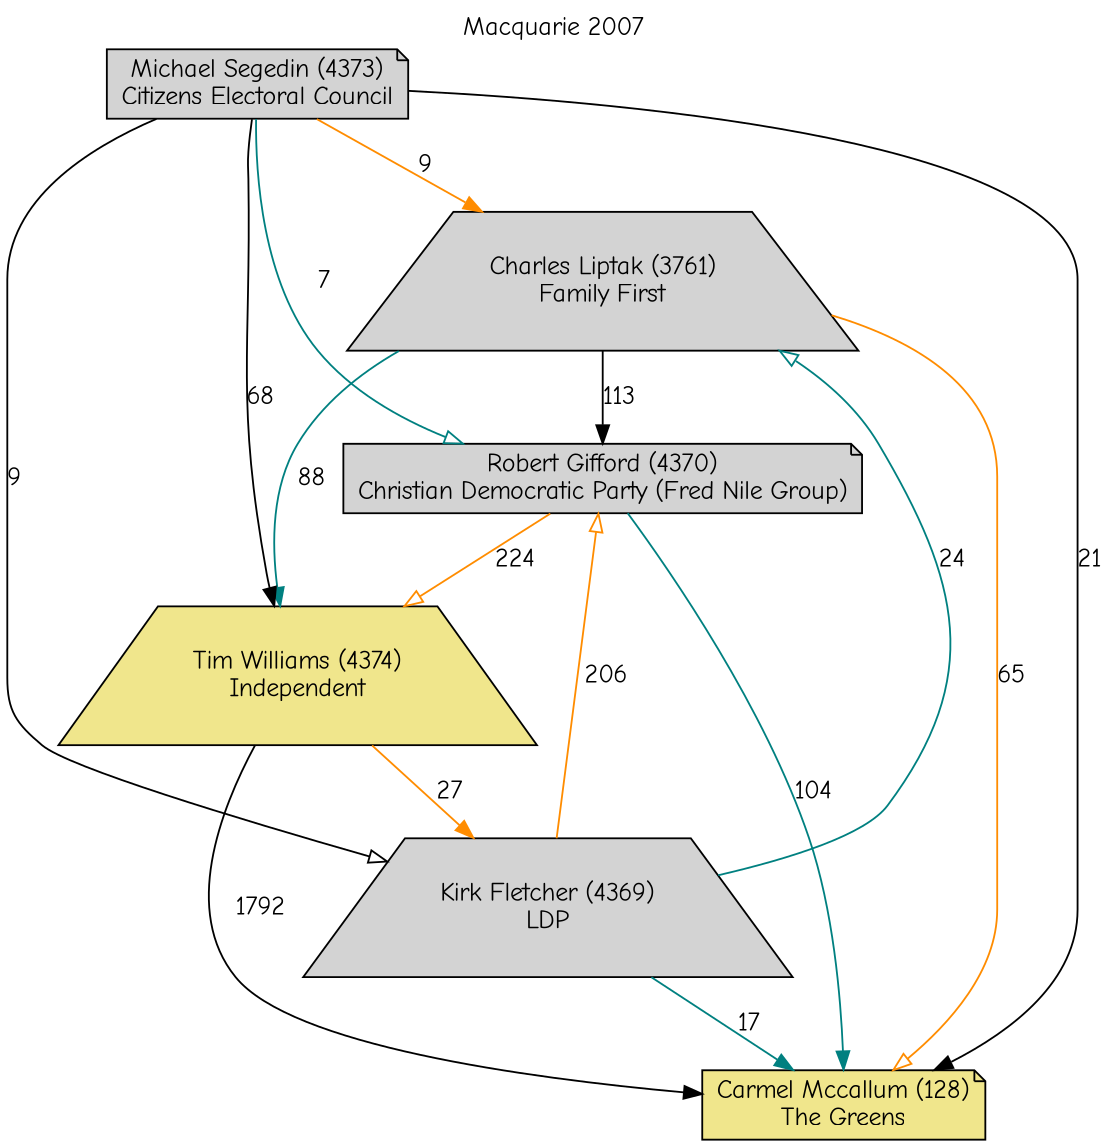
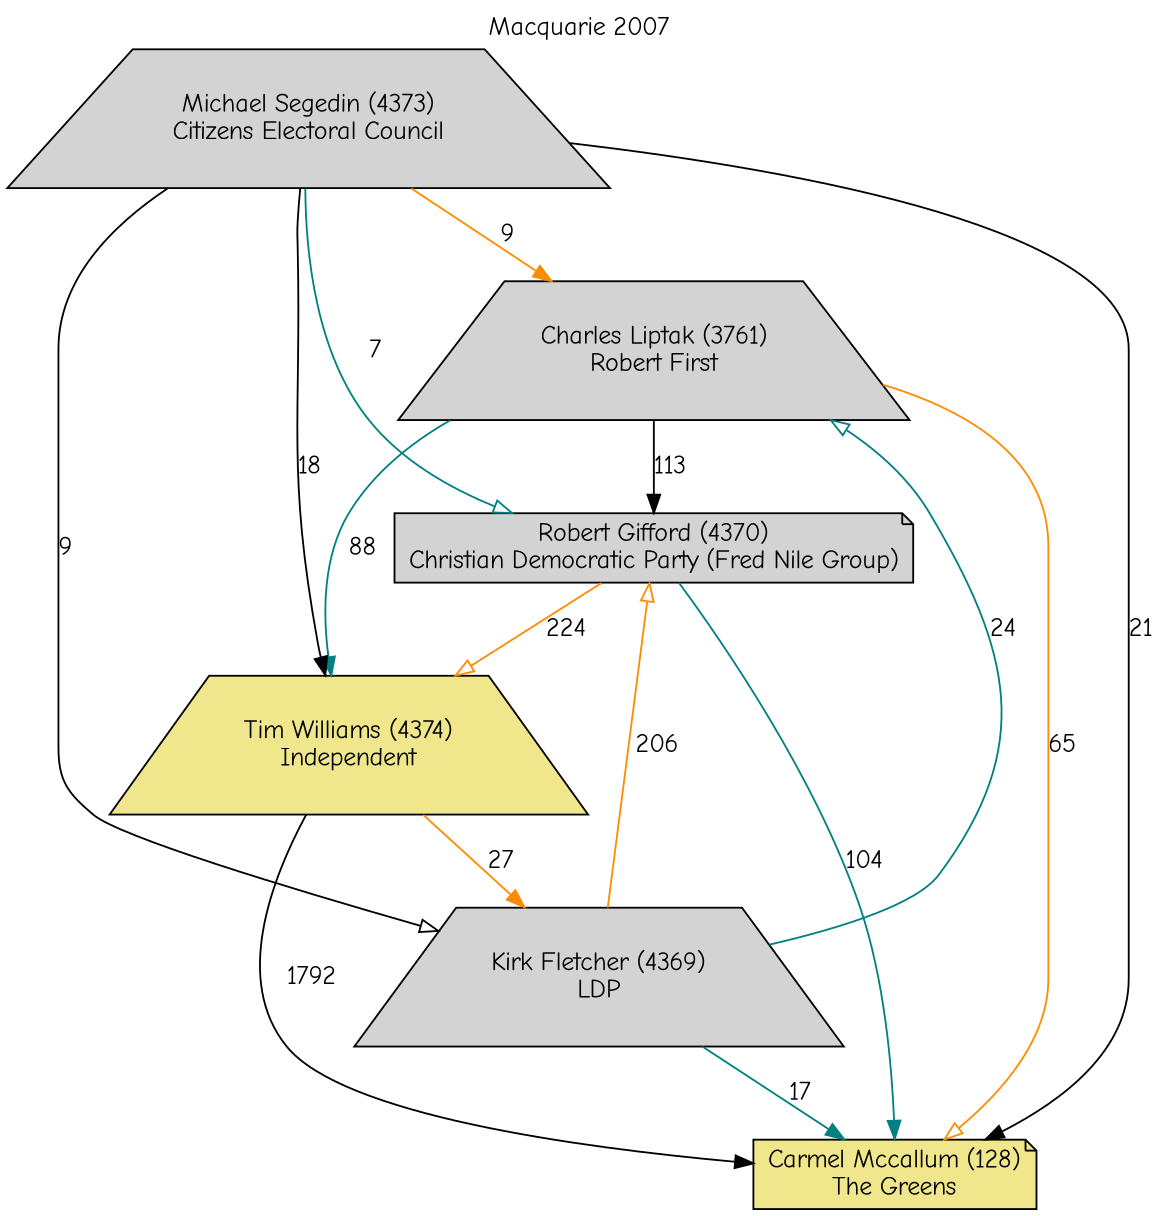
node "Michael Segedin (4373) Citizens Electoral Council": shape note -> trapezium
node "Charles Liptak (3761) Family First": label "Charles Liptak (3761) Family First" -> "Charles Liptak (3761) Robert First"
edge "Michael Segedin (4373) Citizens Electoral Council" -> "Tim Williams (4374) Independent": label "68" -> "18"
